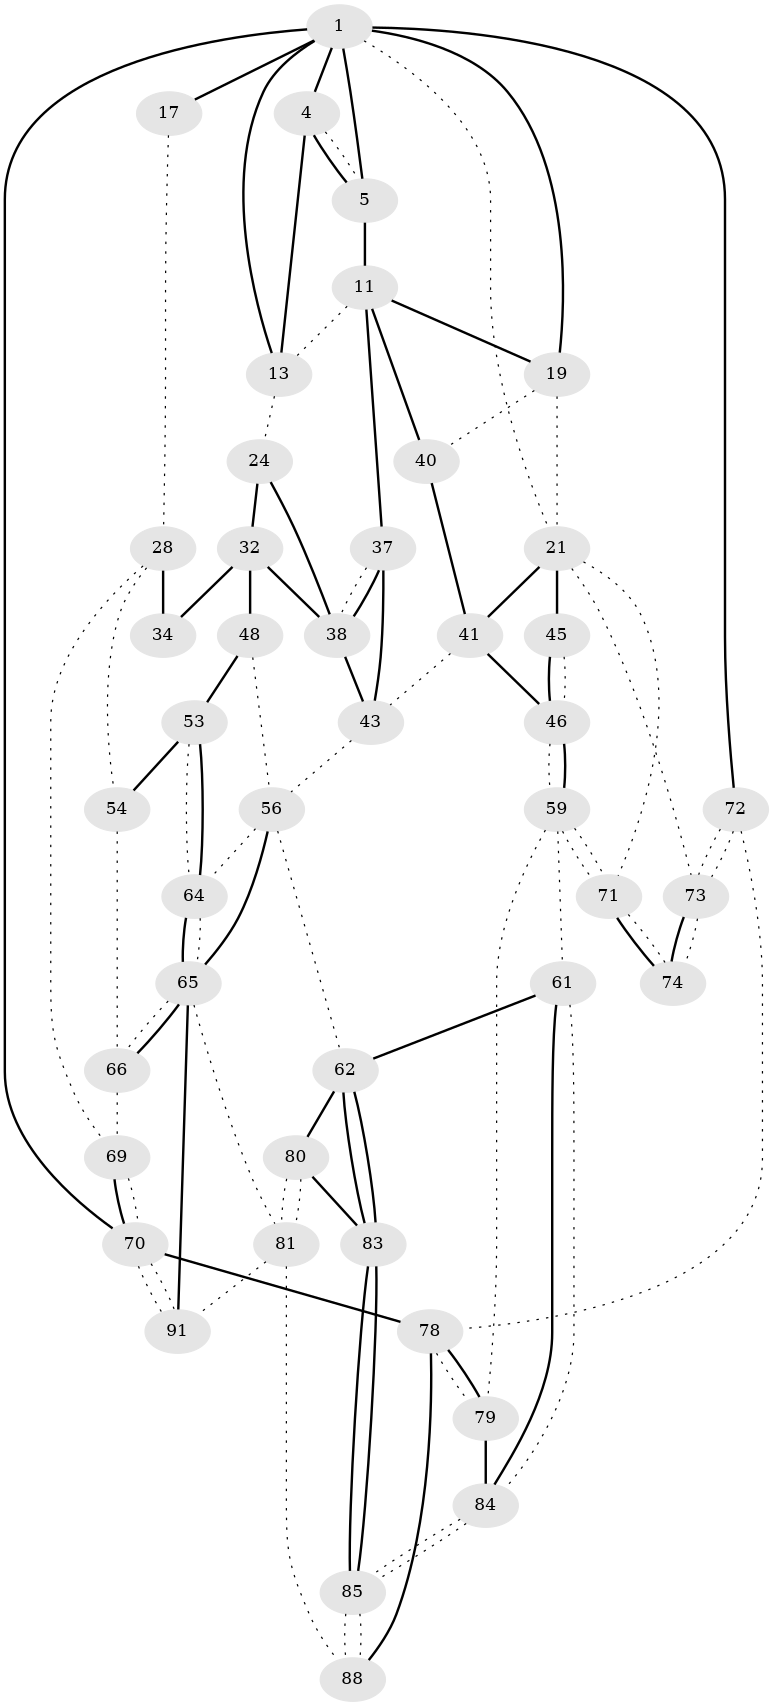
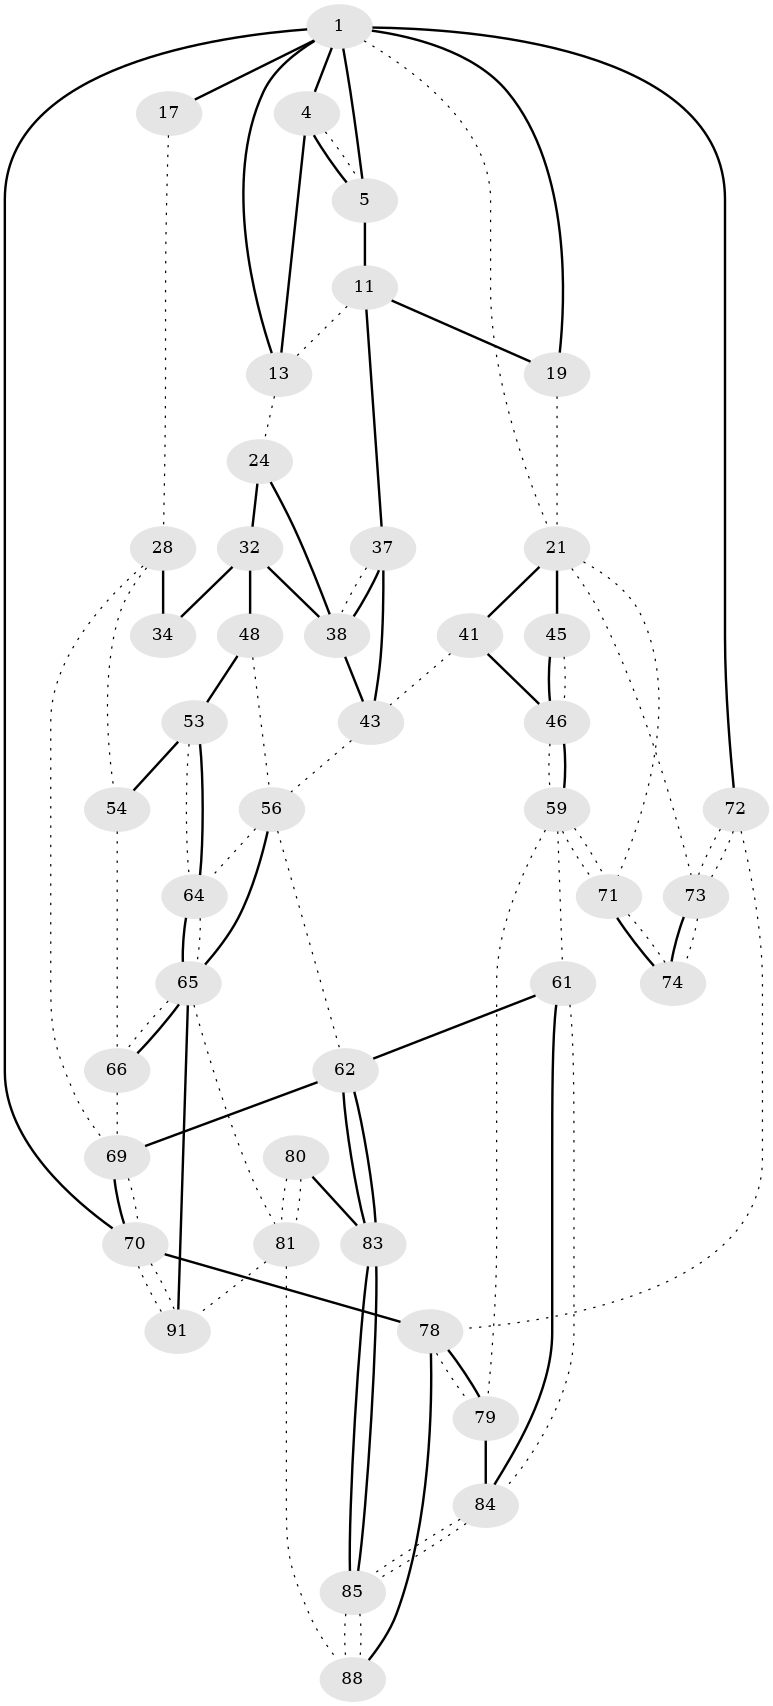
node "40": removed
edge "62" -- "80": now "62" -- "69"
